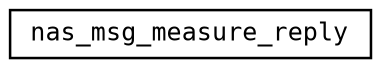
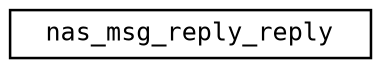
node "nas_msg_measure_reply": label "nas_msg_measure_reply" -> "nas_msg_reply_reply"
